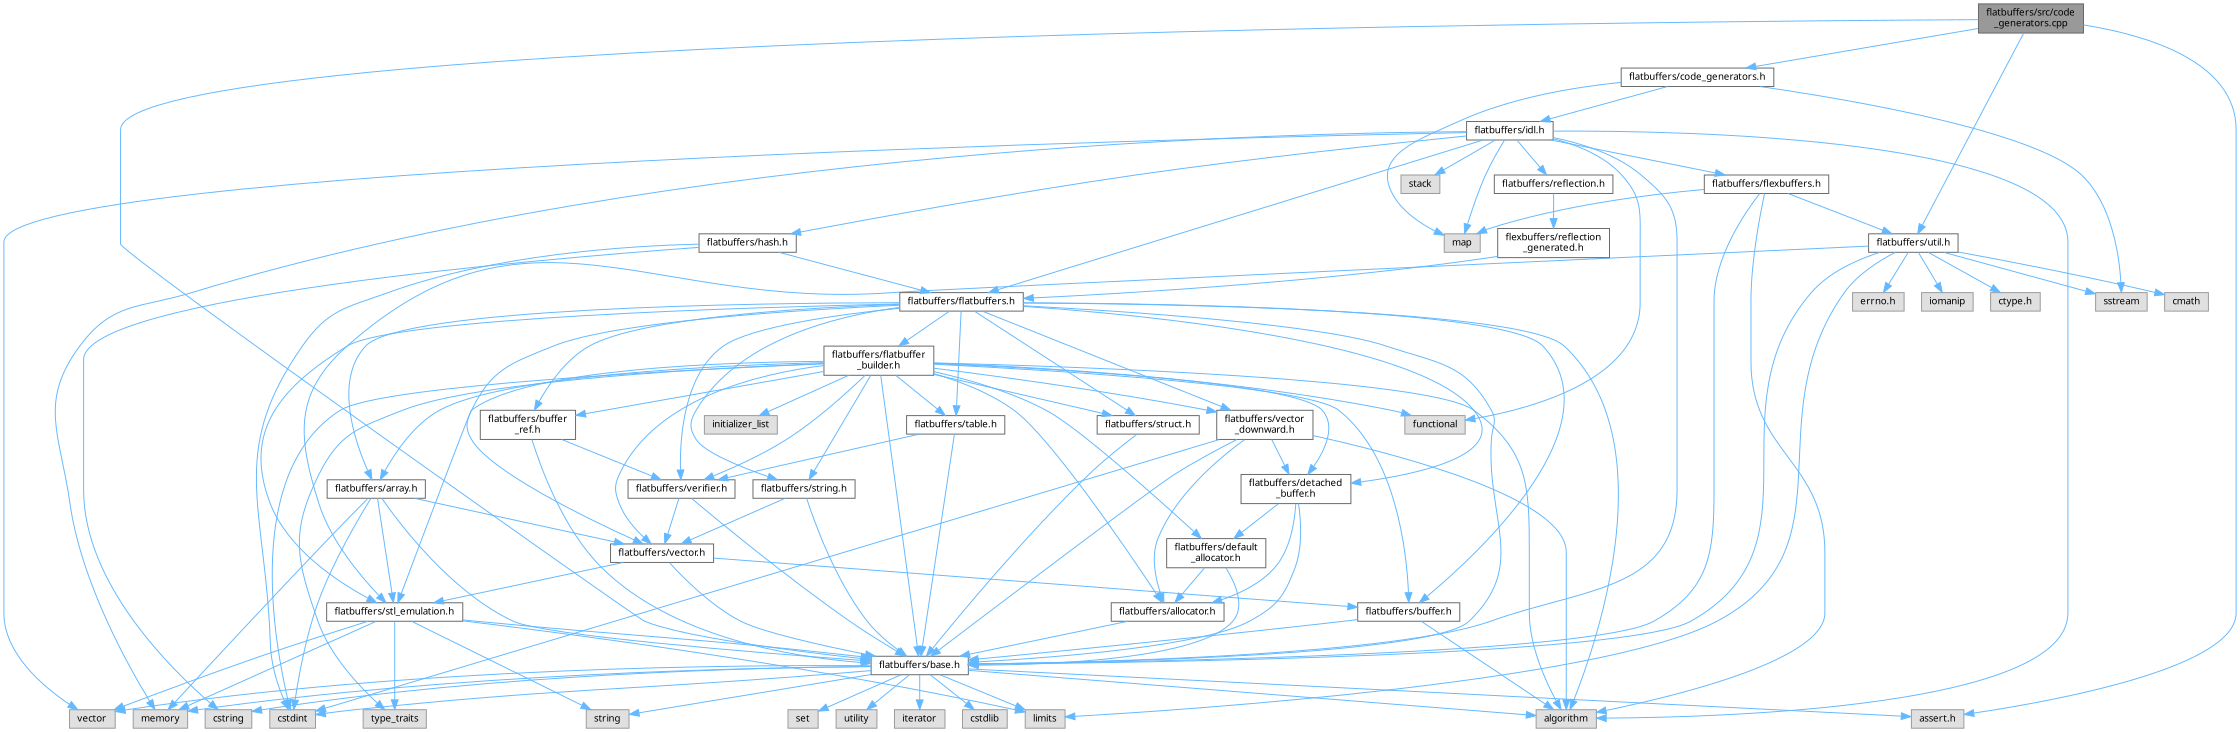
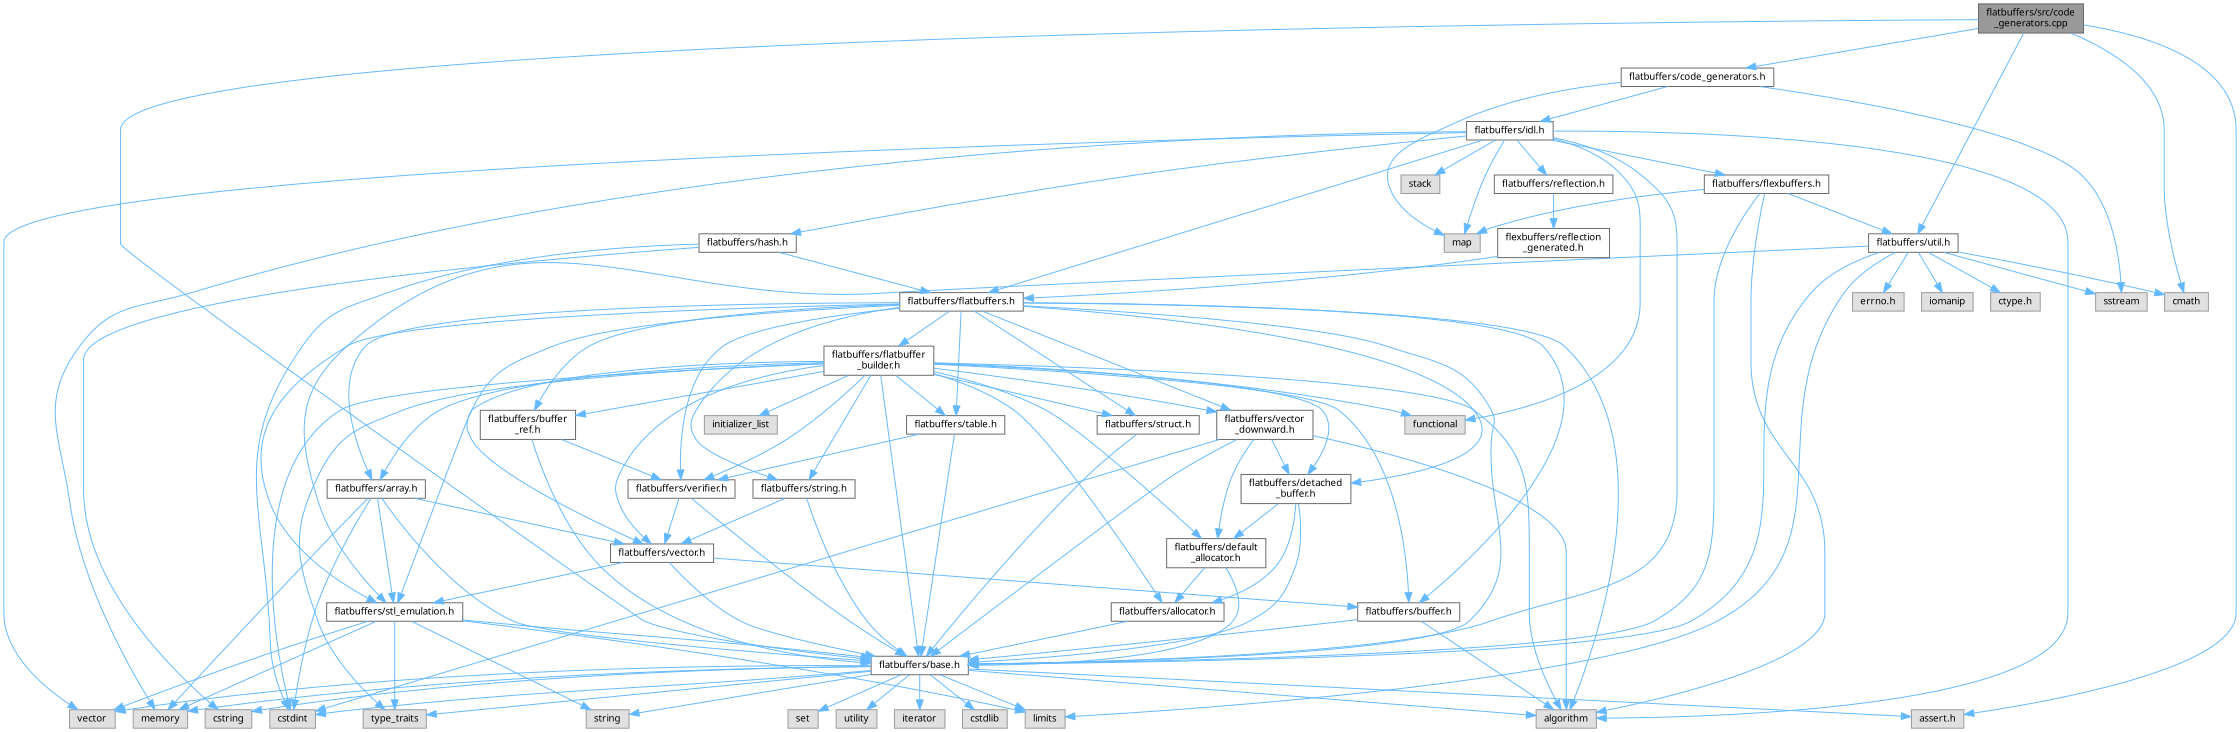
edge "flatbuffers/src/code _generators.cpp" -> "cmath": added
edge "flatbuffers/vector _downward.h" -> "flatbuffers/allocator.h": now "flatbuffers/vector _downward.h" -> "flatbuffers/default _allocator.h"
edge "flatbuffers/base.h" -> "type_traits": added
